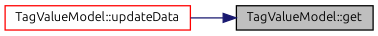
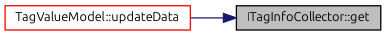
node "TagValueModel::get": label "TagValueModel::get" -> "ITagInfoCollector::get"
